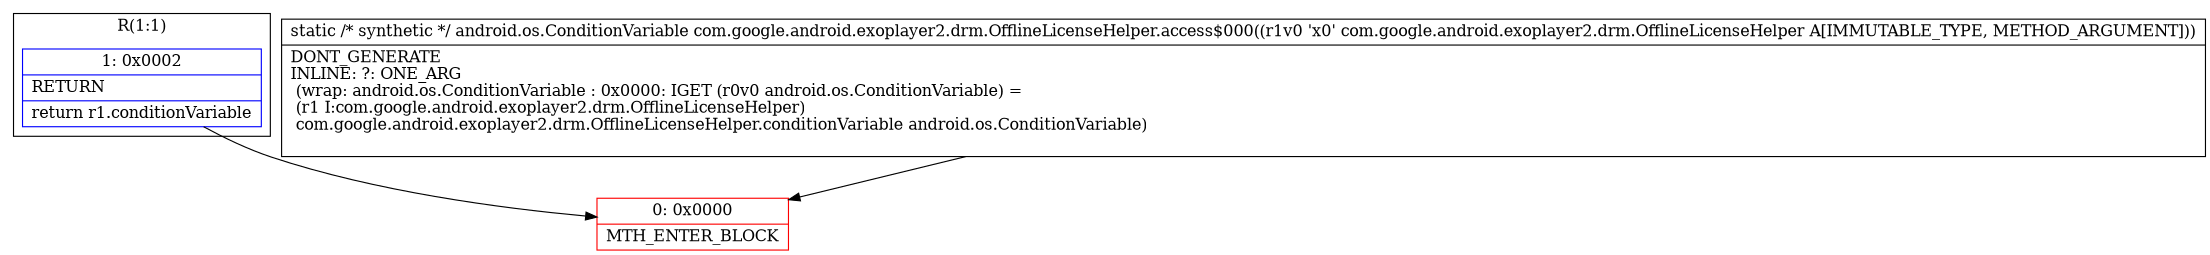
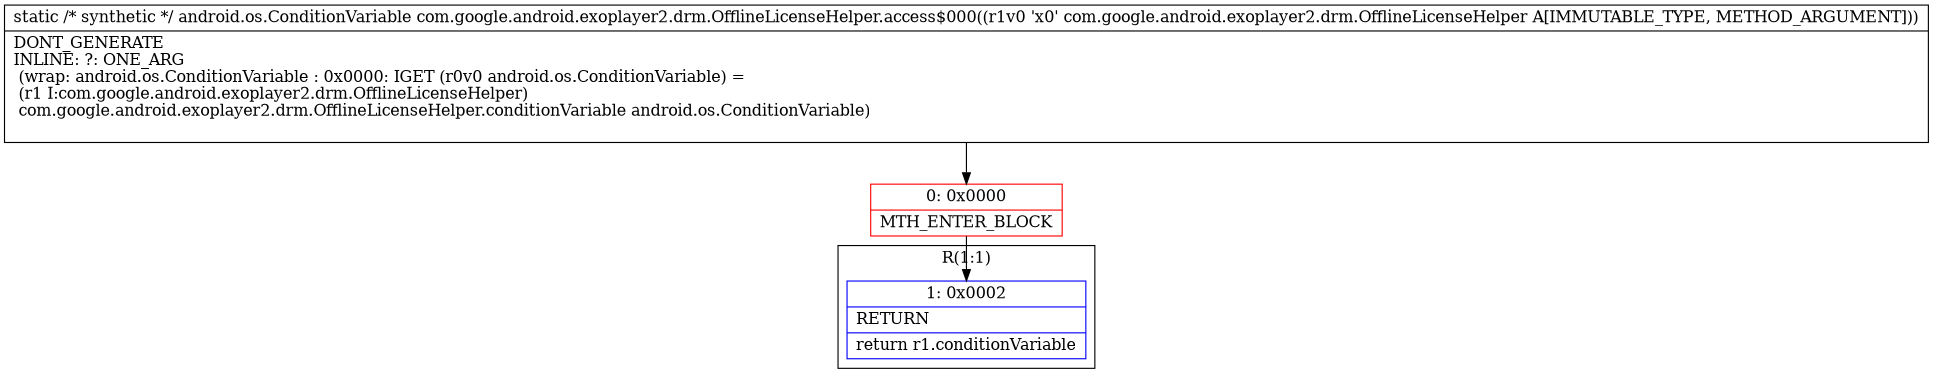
edge "1: 0x0002" -> "0: 0x0000": reversed
